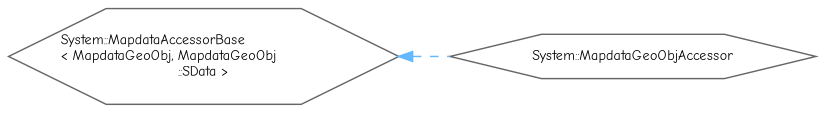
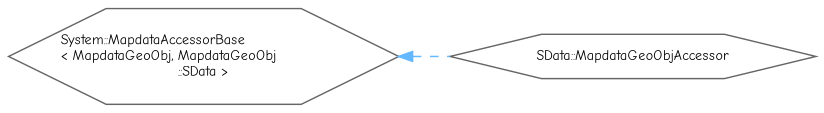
node "System::MapdataGeoObjAccessor": label "System::MapdataGeoObjAccessor" -> "SData::MapdataGeoObjAccessor"
